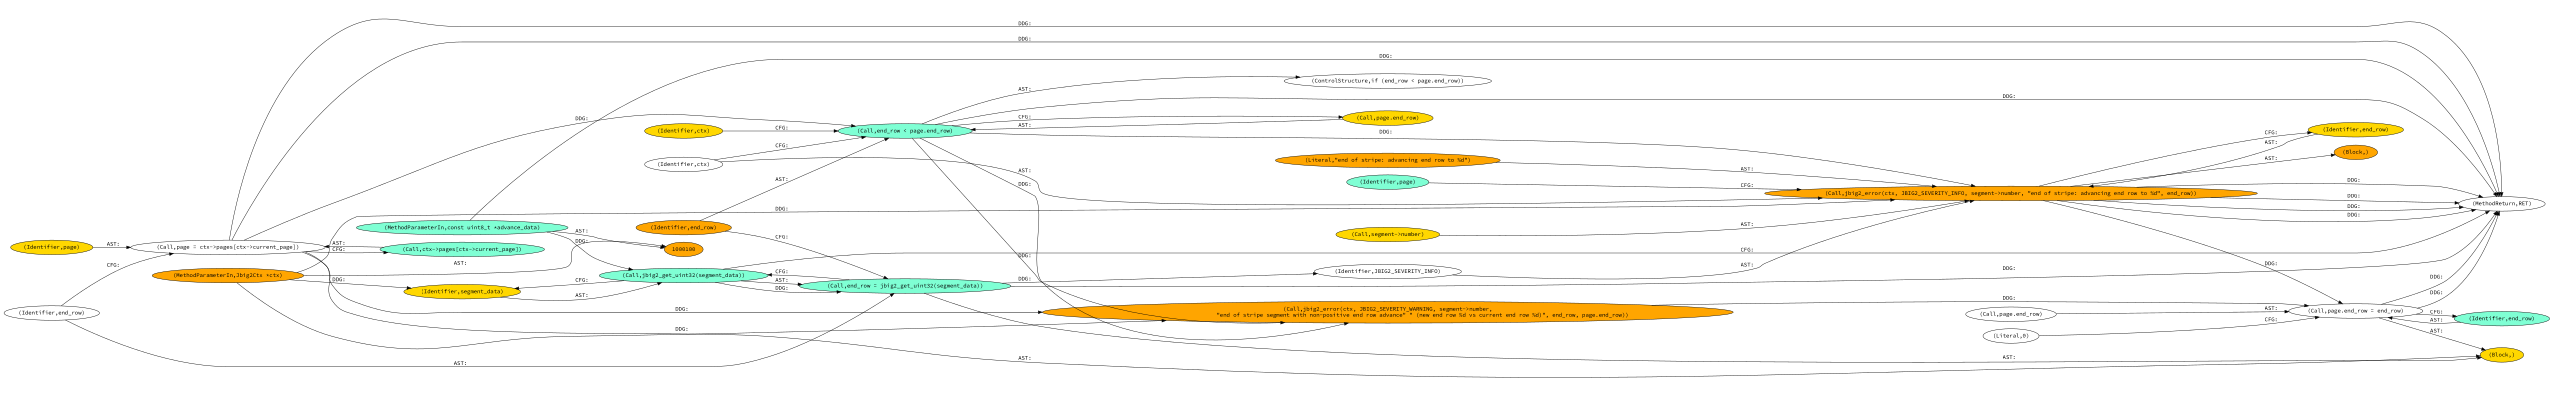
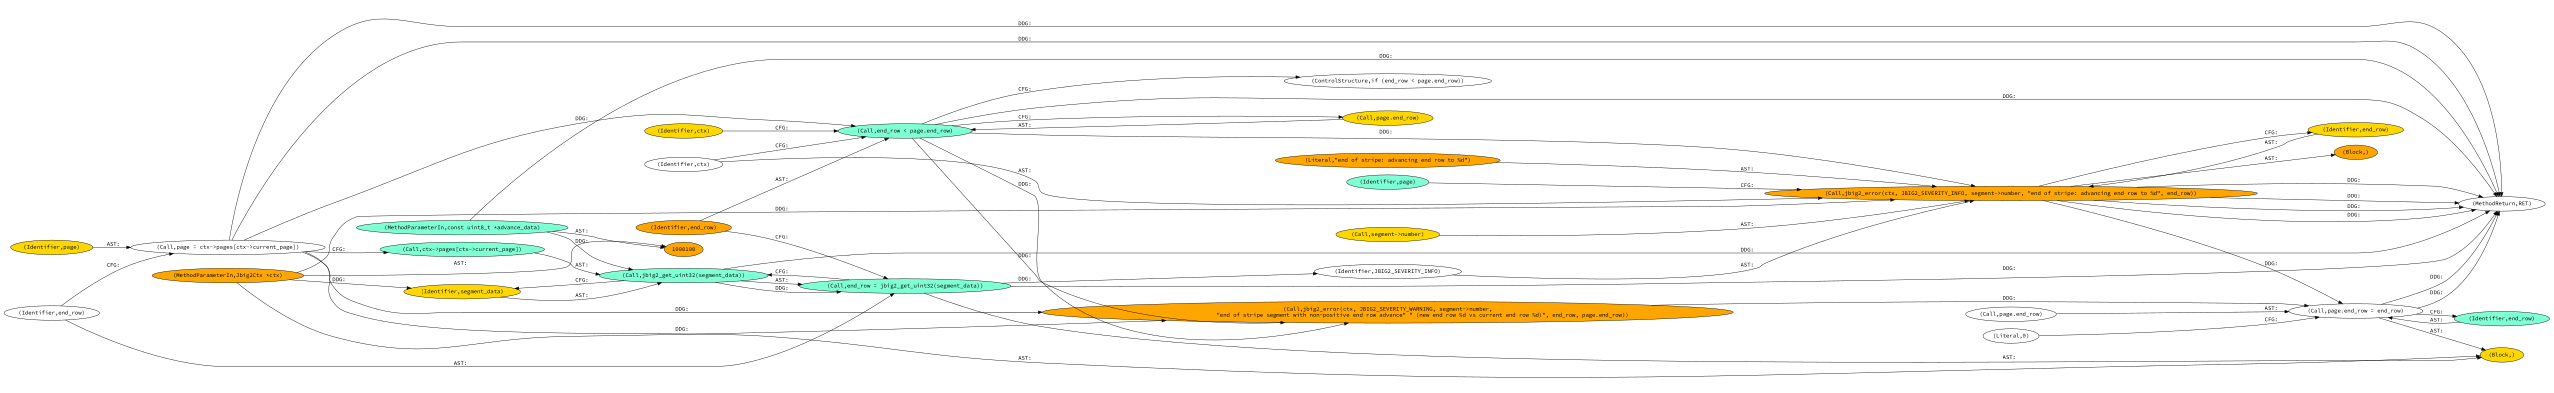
edge "(Call,end_row < page.end_row)" -> "(ControlStructure,if (end_row < page.end_row))": label "AST: " -> "CFG: "
edge "(Call,ctx->pages[ctx->current_page])" -> "(Call,page = ctx->pages[ctx->current_page])": now "(Call,ctx->pages[ctx->current_page])" -> "(Call,jbig2_get_uint32(segment_data))"
edge "(Call,jbig2_get_uint32(segment_data))" -> "(MethodReturn,RET)": label "CFG: " -> "DDG: "
